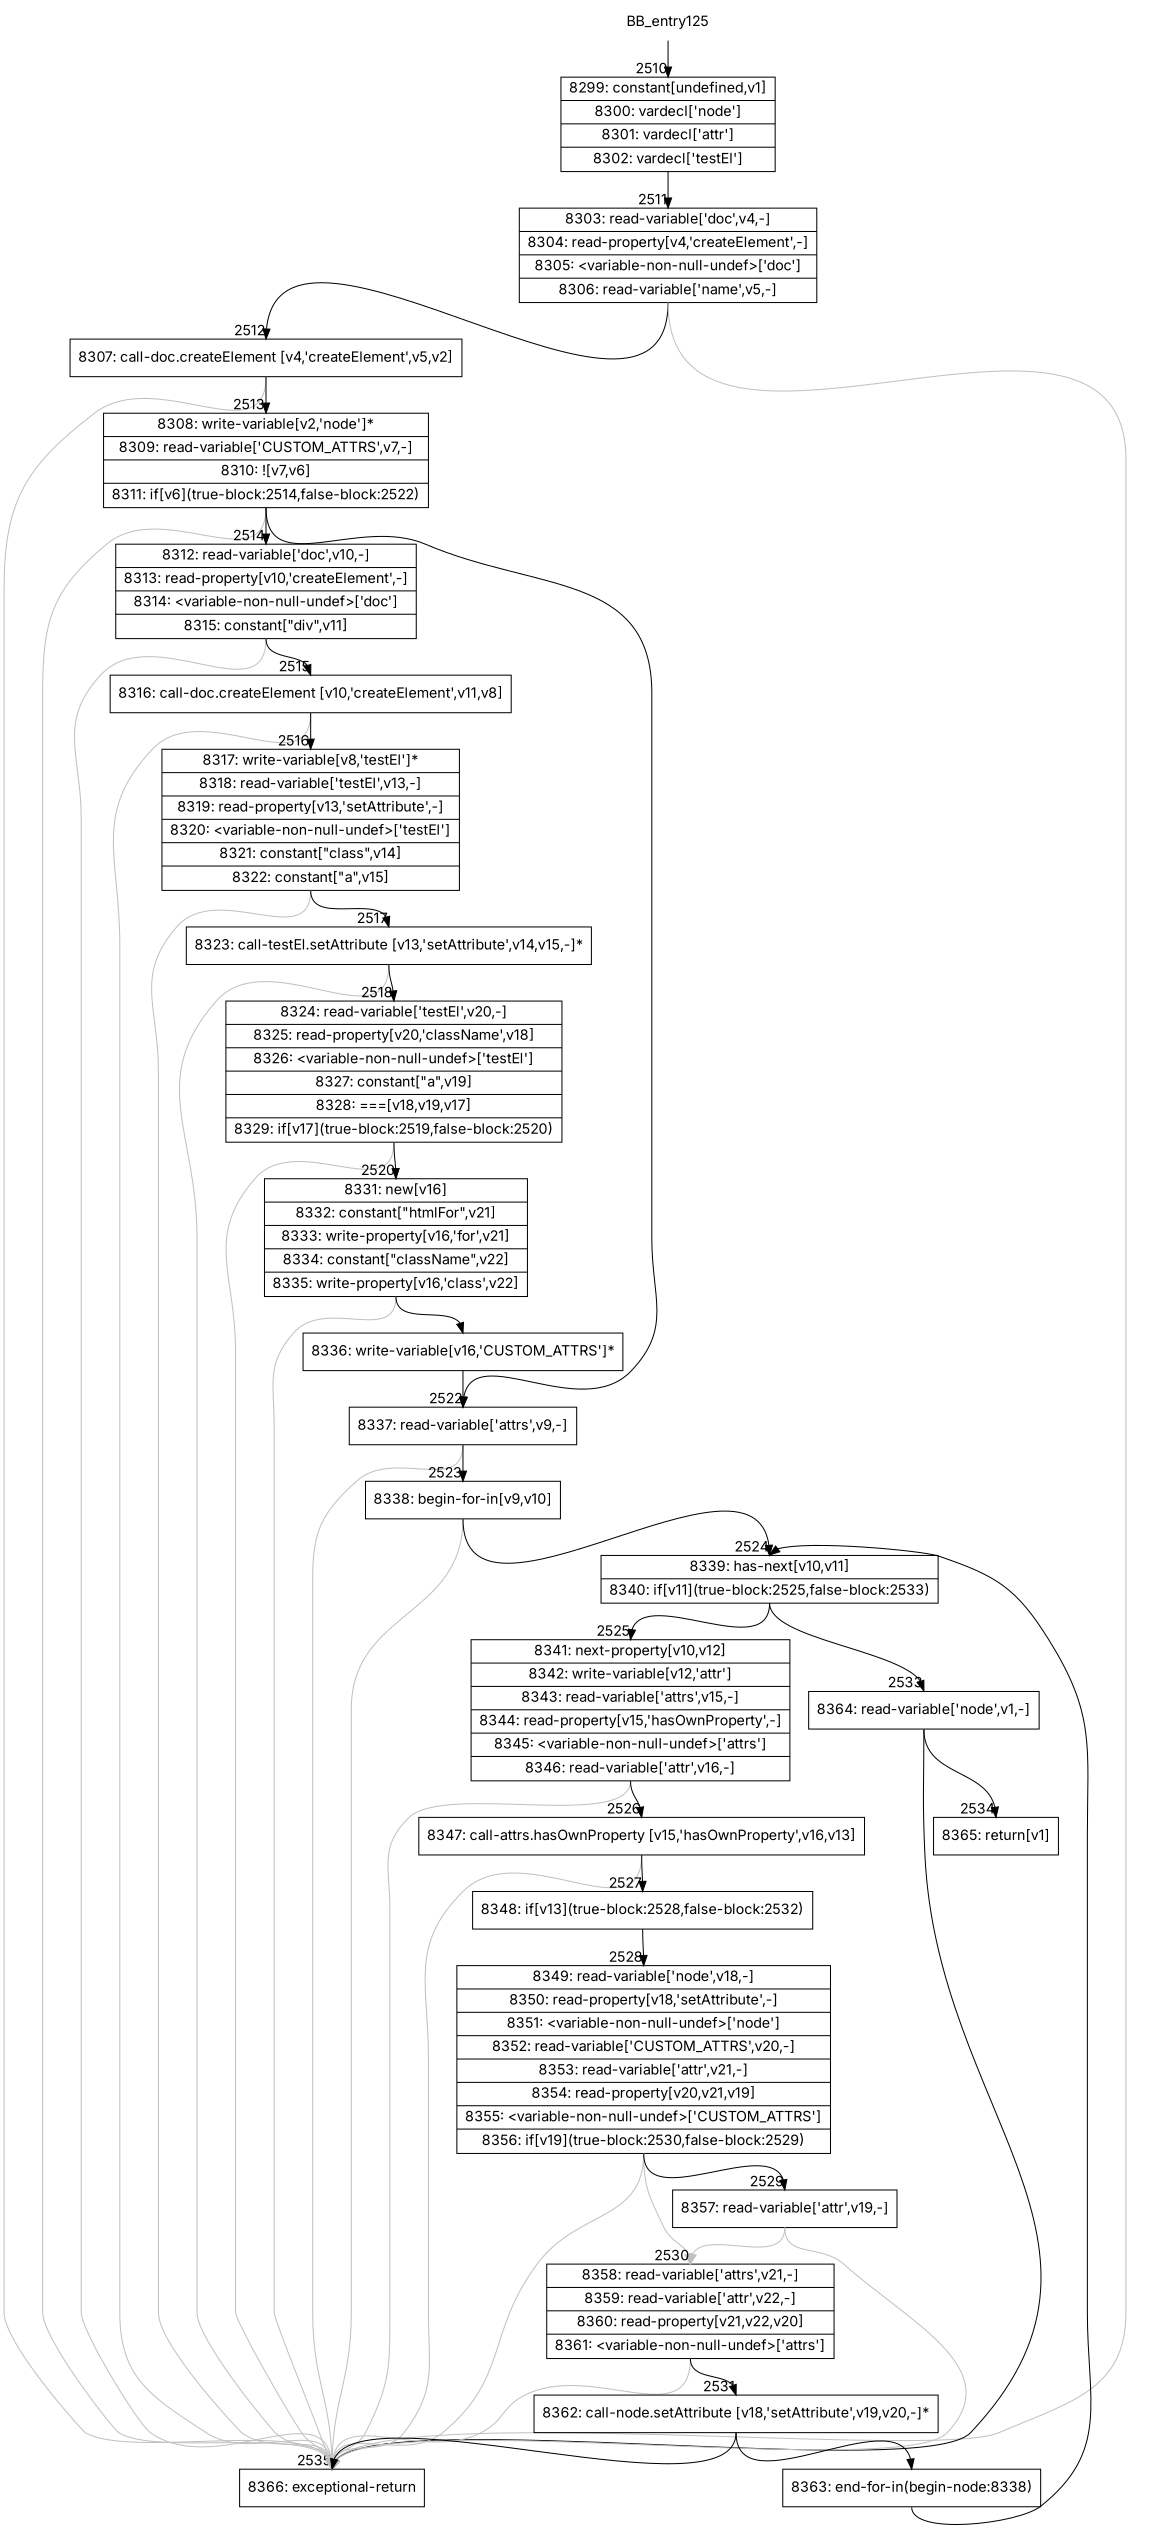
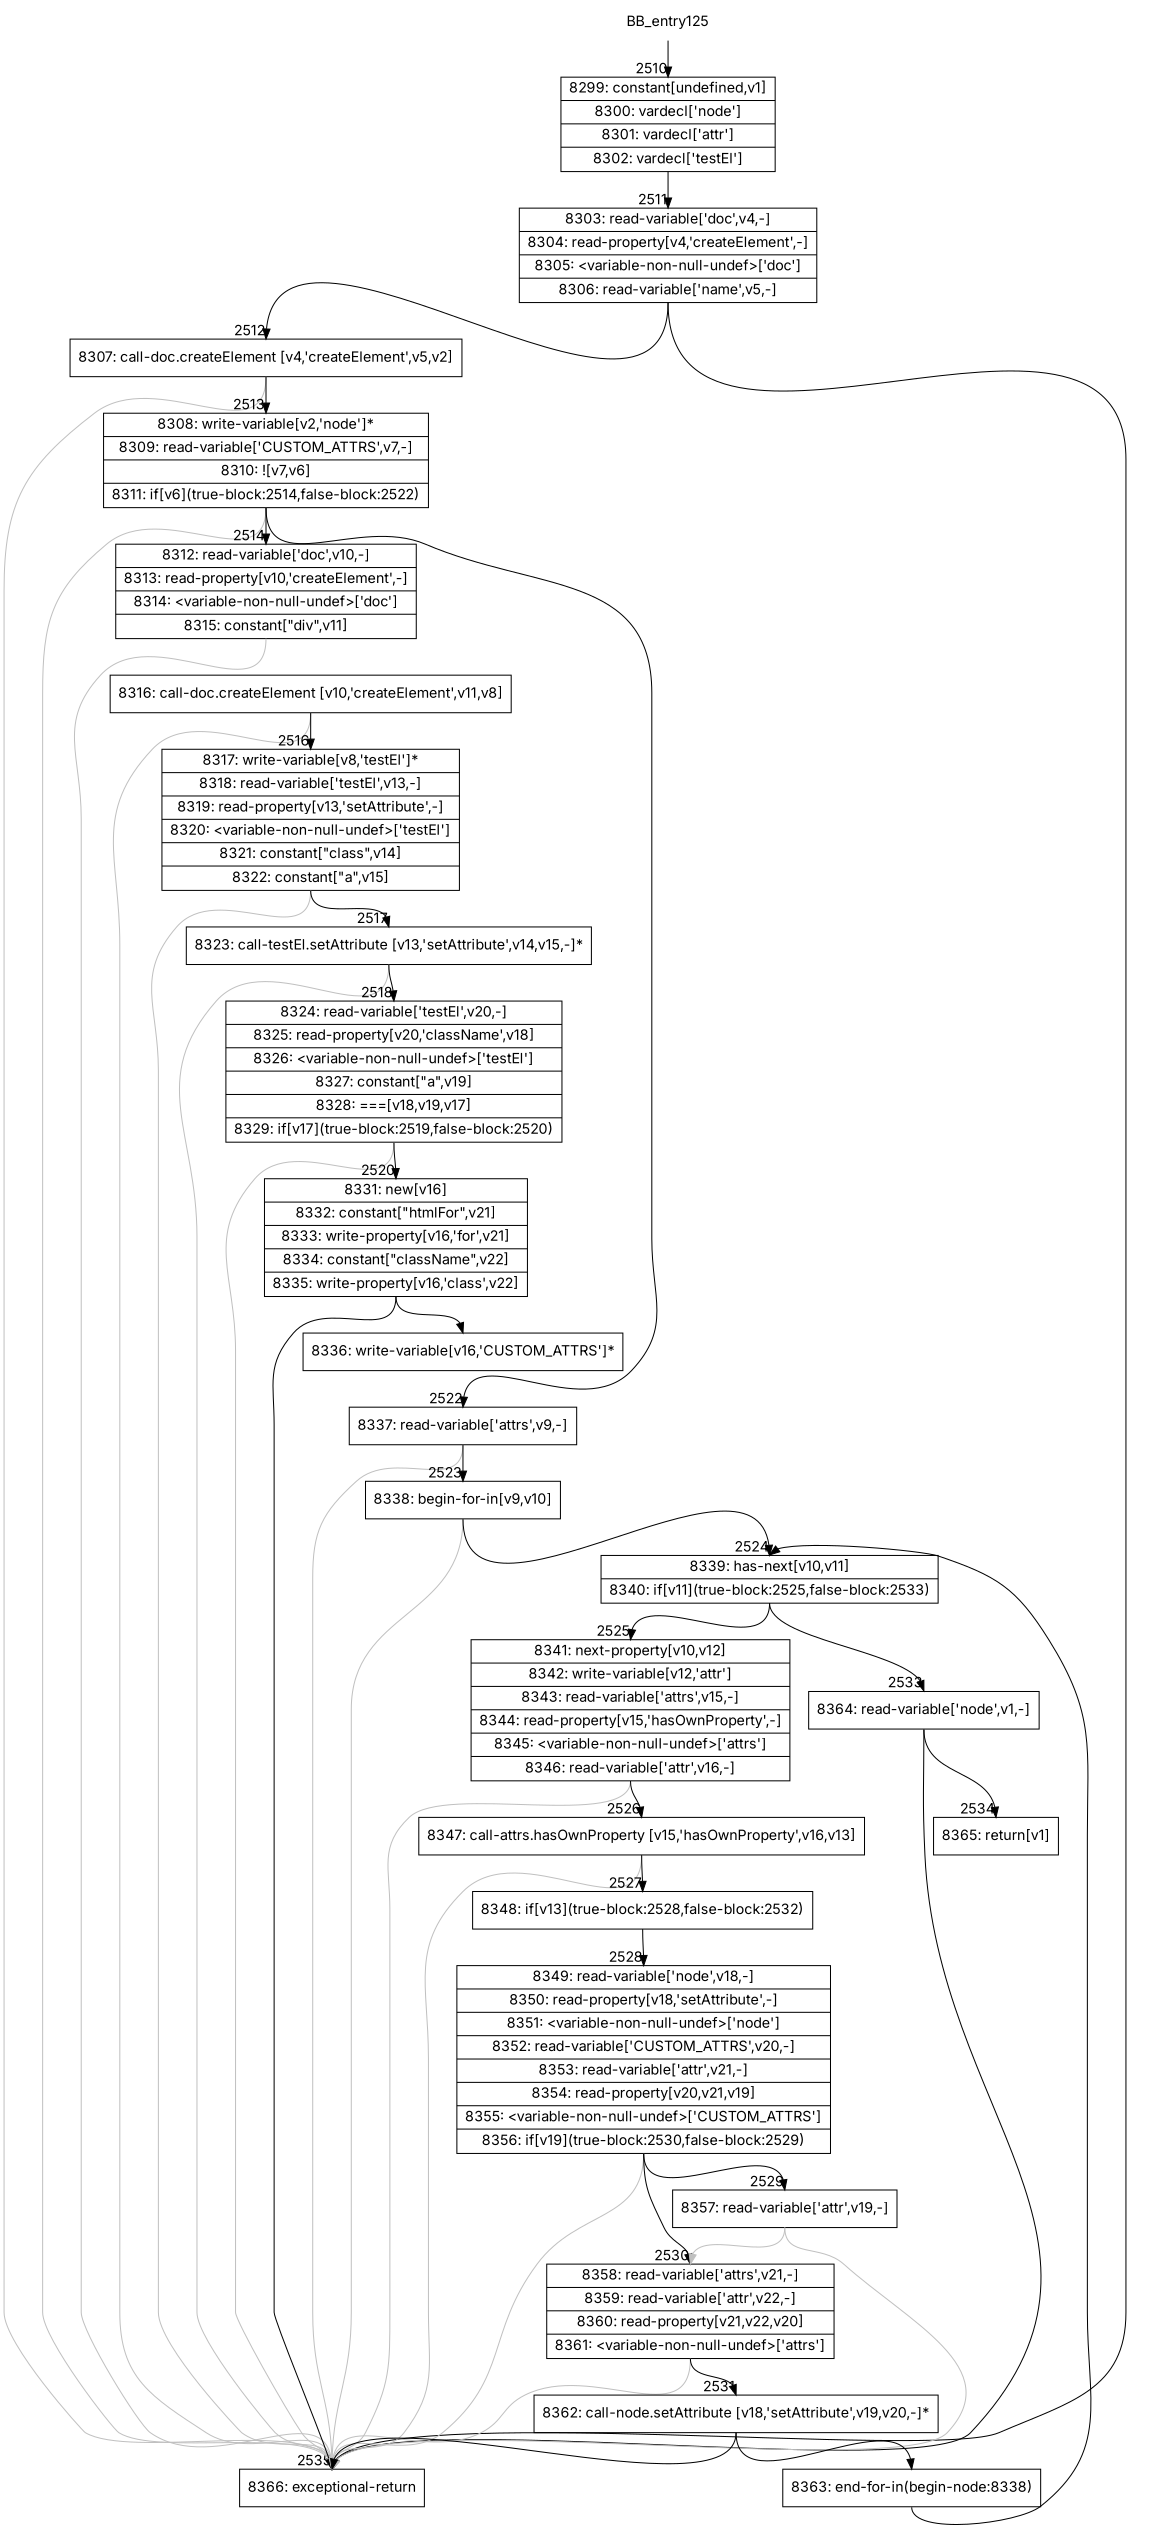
edge "8312: read-variable['doc',v10,-]" -> "8316: call-doc.createElement [v10,'createElement',v11,v8]": removed
edge "8336: write-variable[v16,'CUSTOM_ATTRS']*" -> "8337: read-variable['attrs',v9,-]": removed
edge "8303: read-variable['doc',v4,-]" -> "8366: exceptional-return": color gray -> black
edge "8331: new[v16]" -> "8366: exceptional-return": color gray -> black
edge "8349: read-variable['node',v18,-]" -> "8358: read-variable['attrs',v21,-]": color gray -> black
